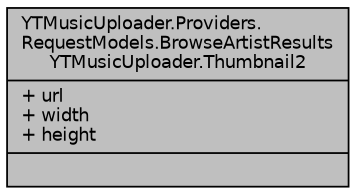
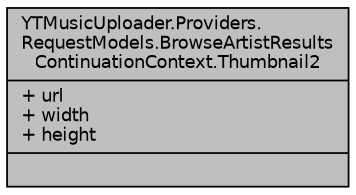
node "YTMusicUploader.Providers.": text "YTMusicUploader.Thumbnail2" -> "ContinuationContext.Thumbnail2"
